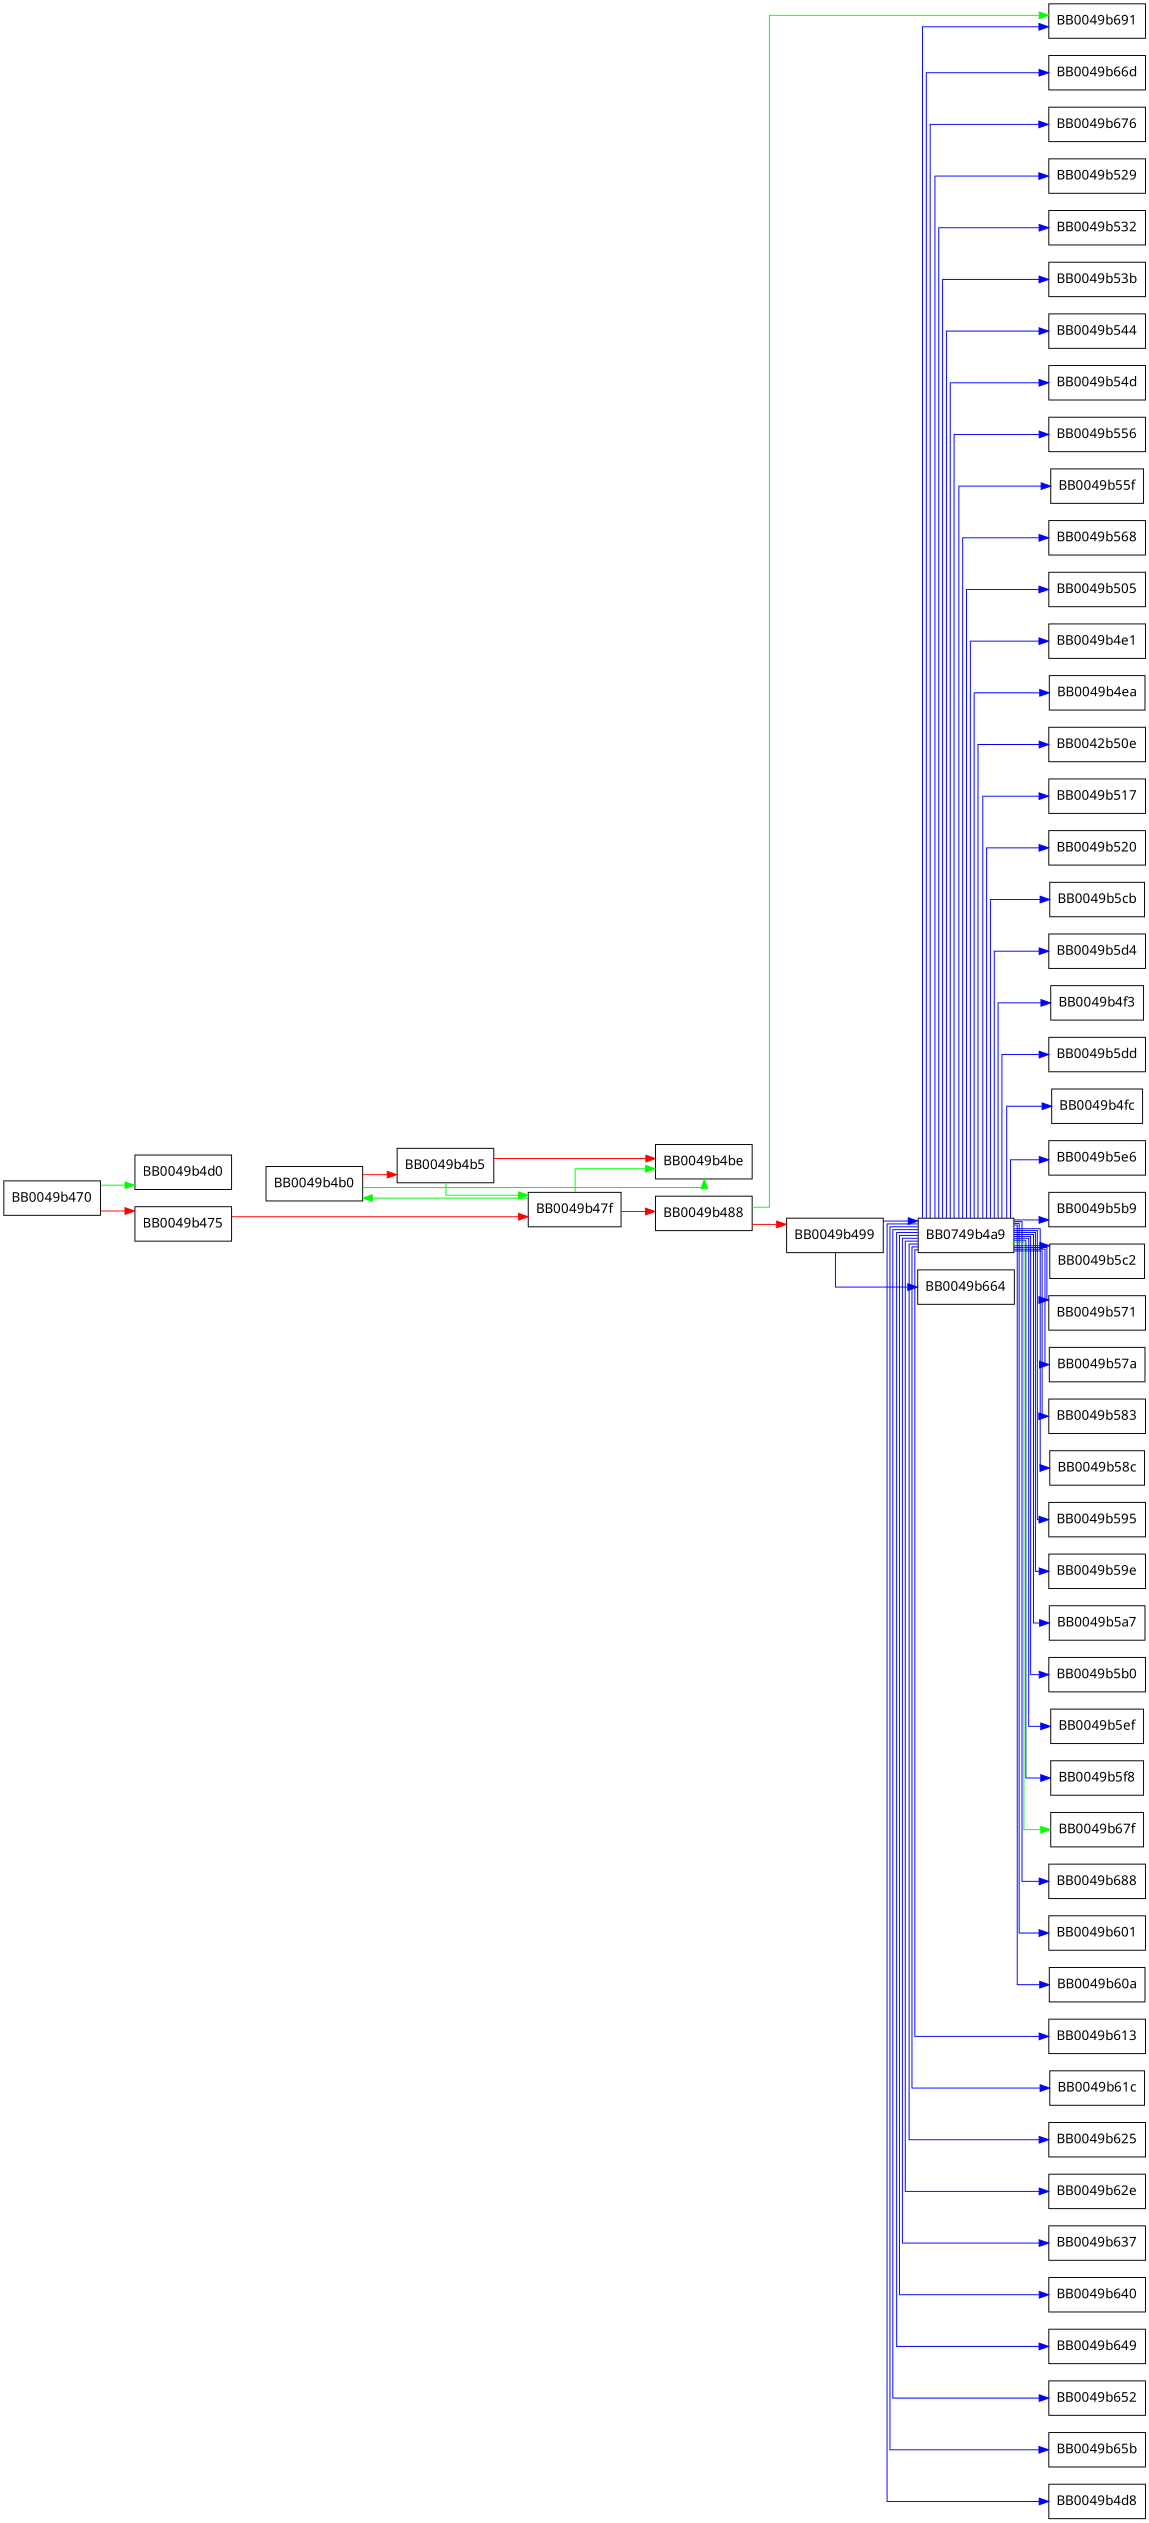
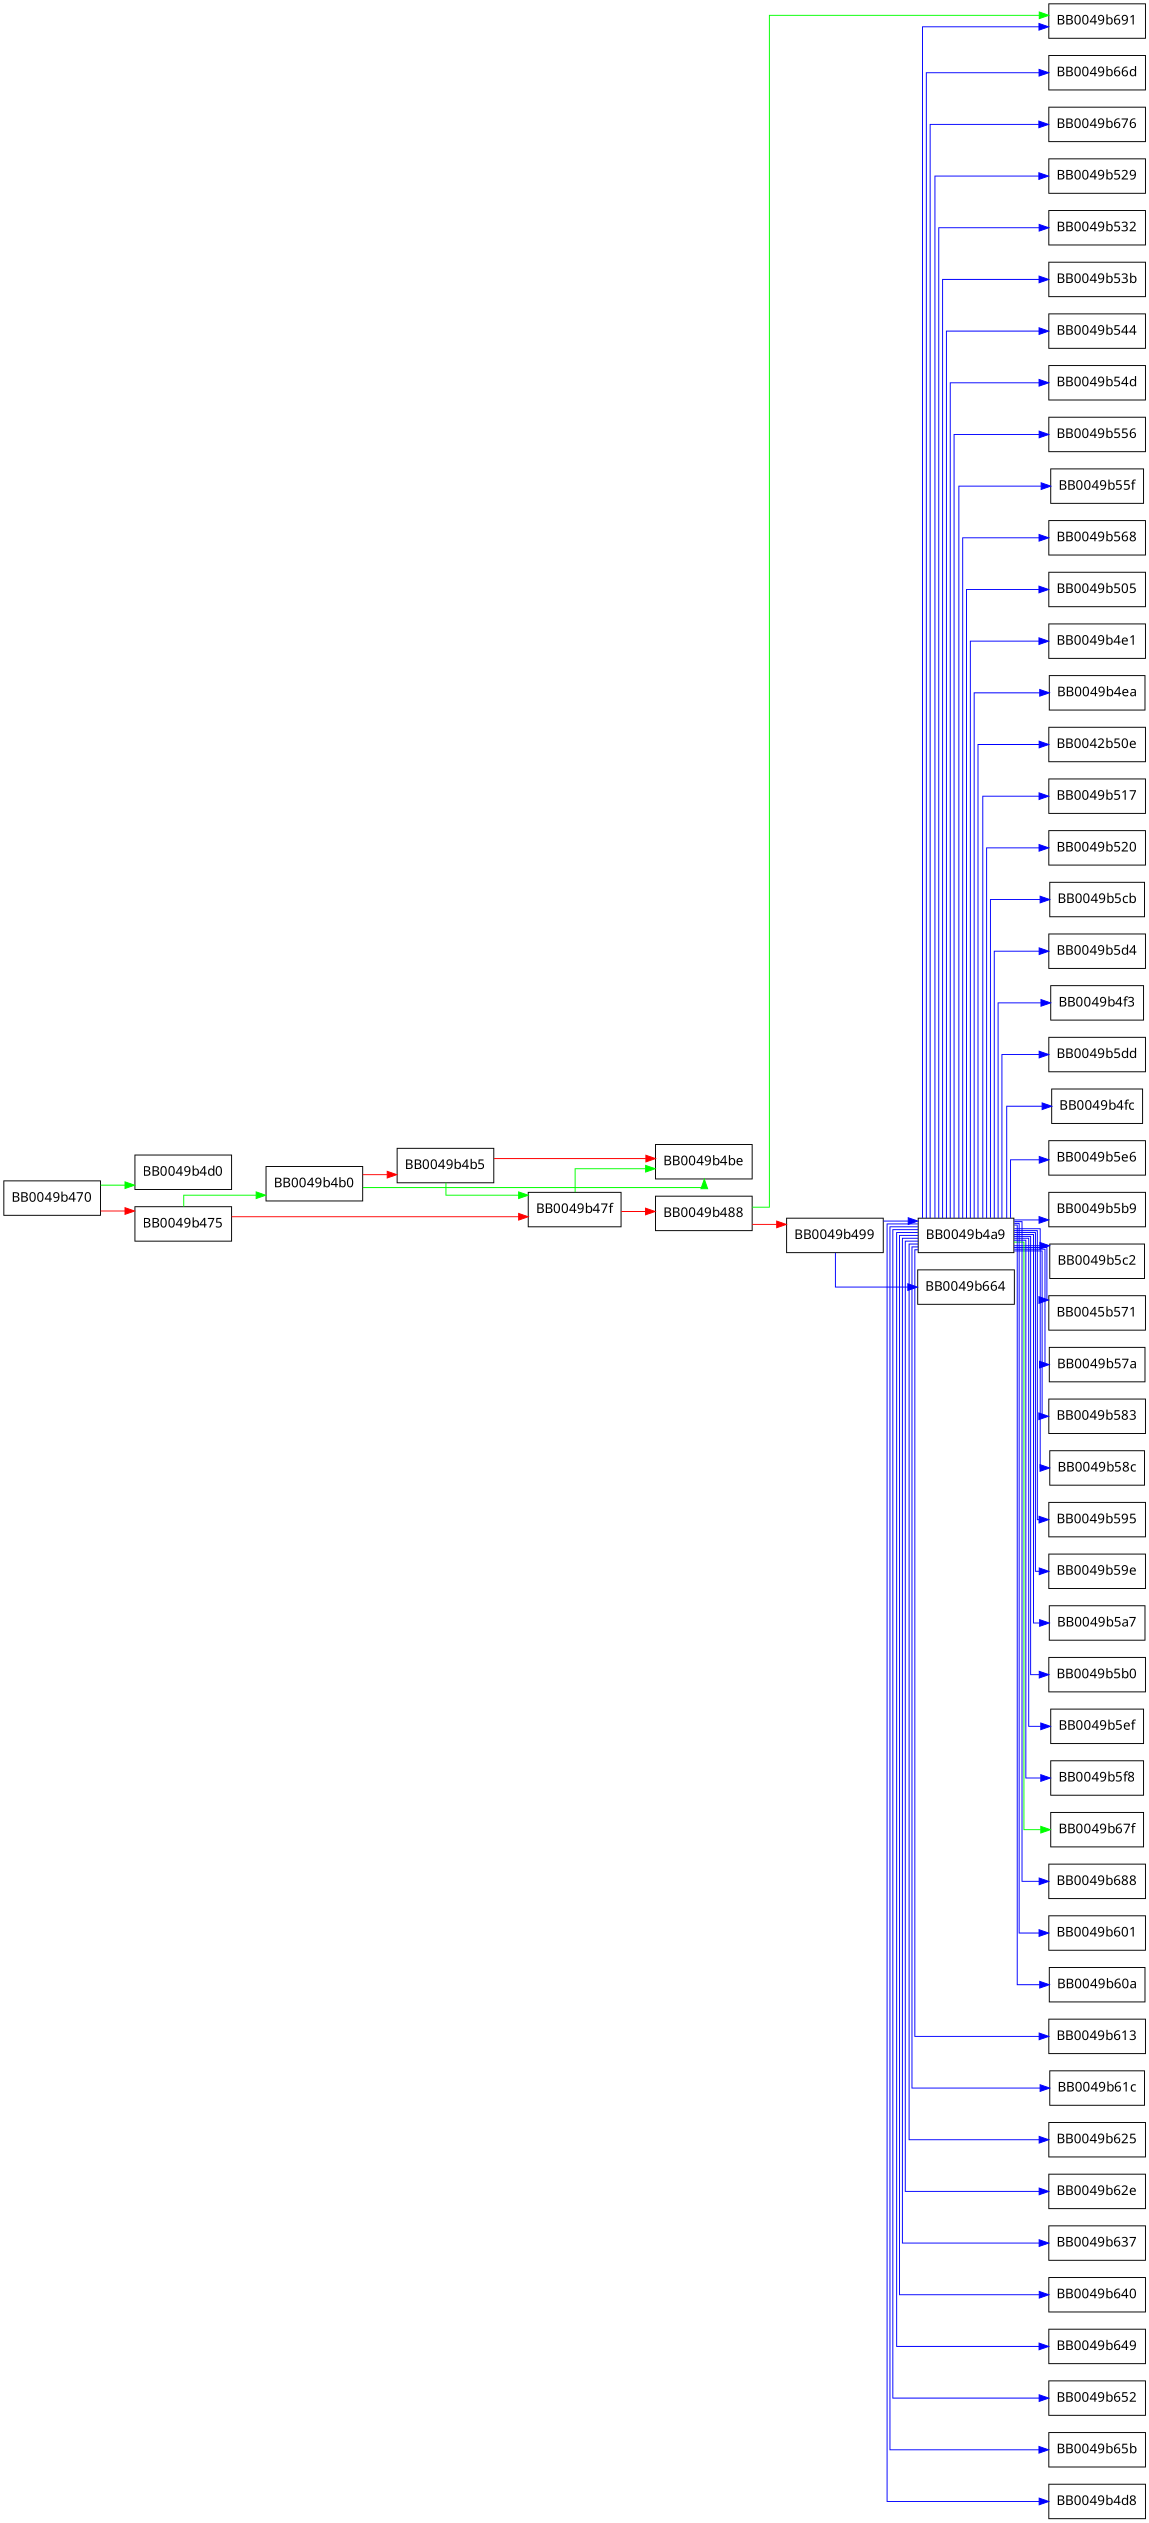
edge "BB0049b47f" -> "BB0049b4b0": now "BB0049b475" -> "BB0049b4b0"
node "BB0749b4a9": label "BB0749b4a9" -> "BB0049b4a9"
node "BB0049b571": label "BB0049b571" -> "BB0045b571"
